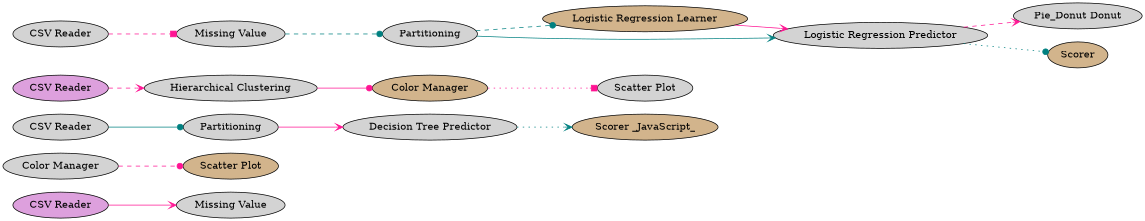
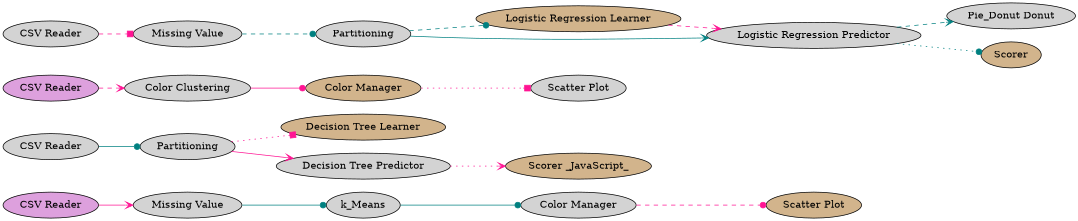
edge "Logistic Regression Predictor" -> "Pie_Donut Donut": color deeppink -> teal
edge "Logistic Regression Learner" -> "Logistic Regression Predictor": style solid -> dashed
node "Hierarchical Clustering": label "Hierarchical Clustering" -> "Color Clustering"
node "Decision Tree Learner": added
edge "Decision Tree Predictor" -> "Scorer _JavaScript_": color teal -> deeppink
node "k_Means": added
